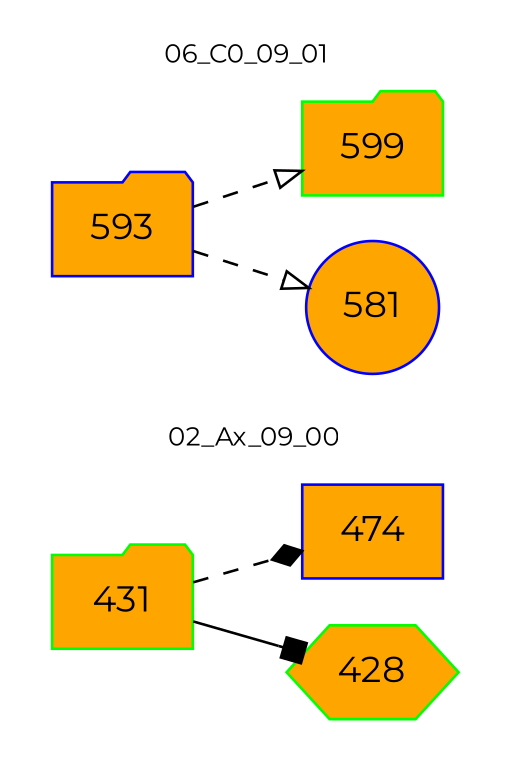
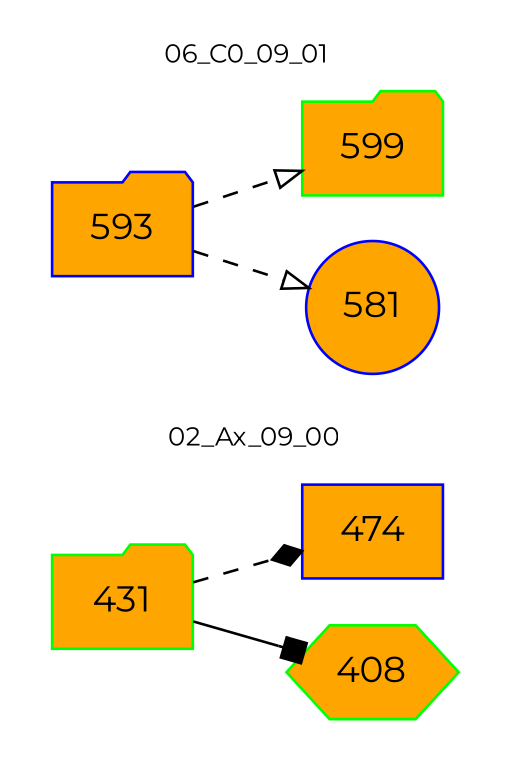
node "428": label "428" -> "408"
